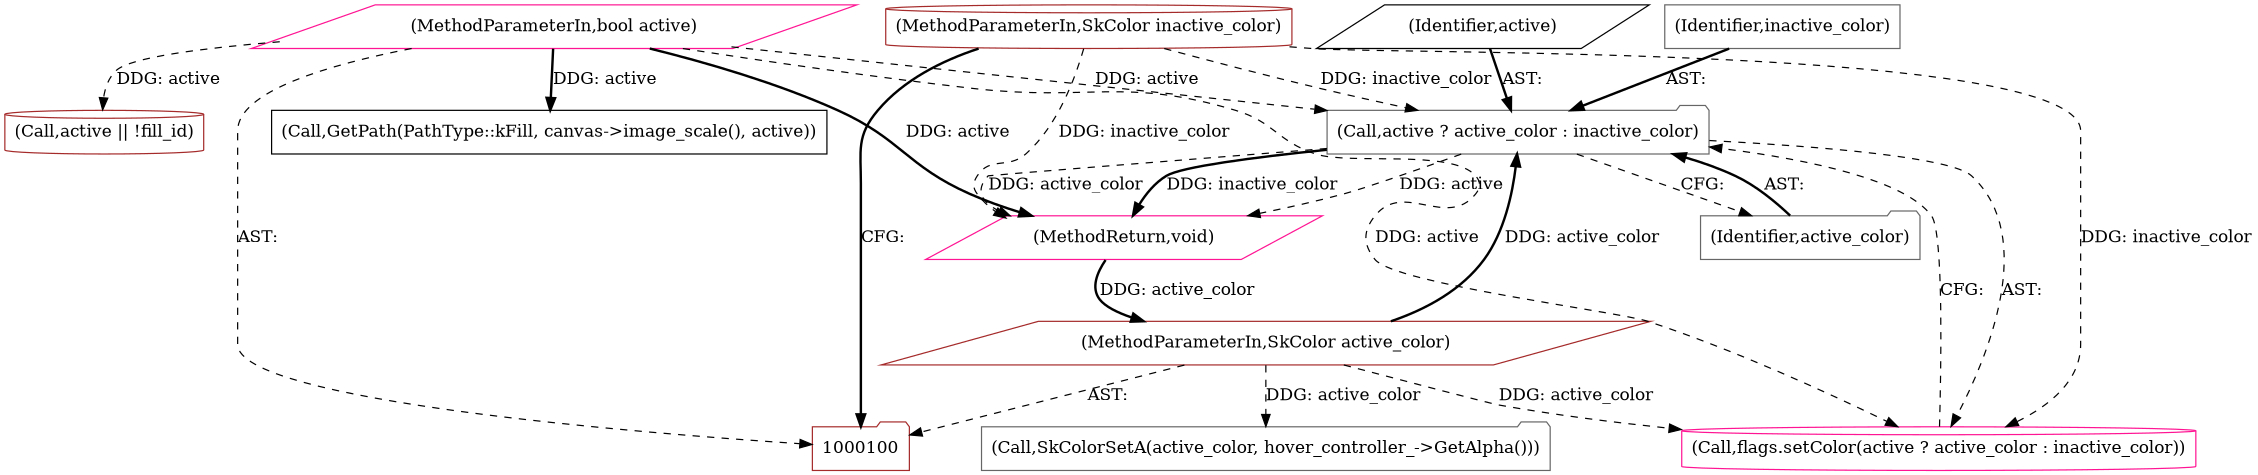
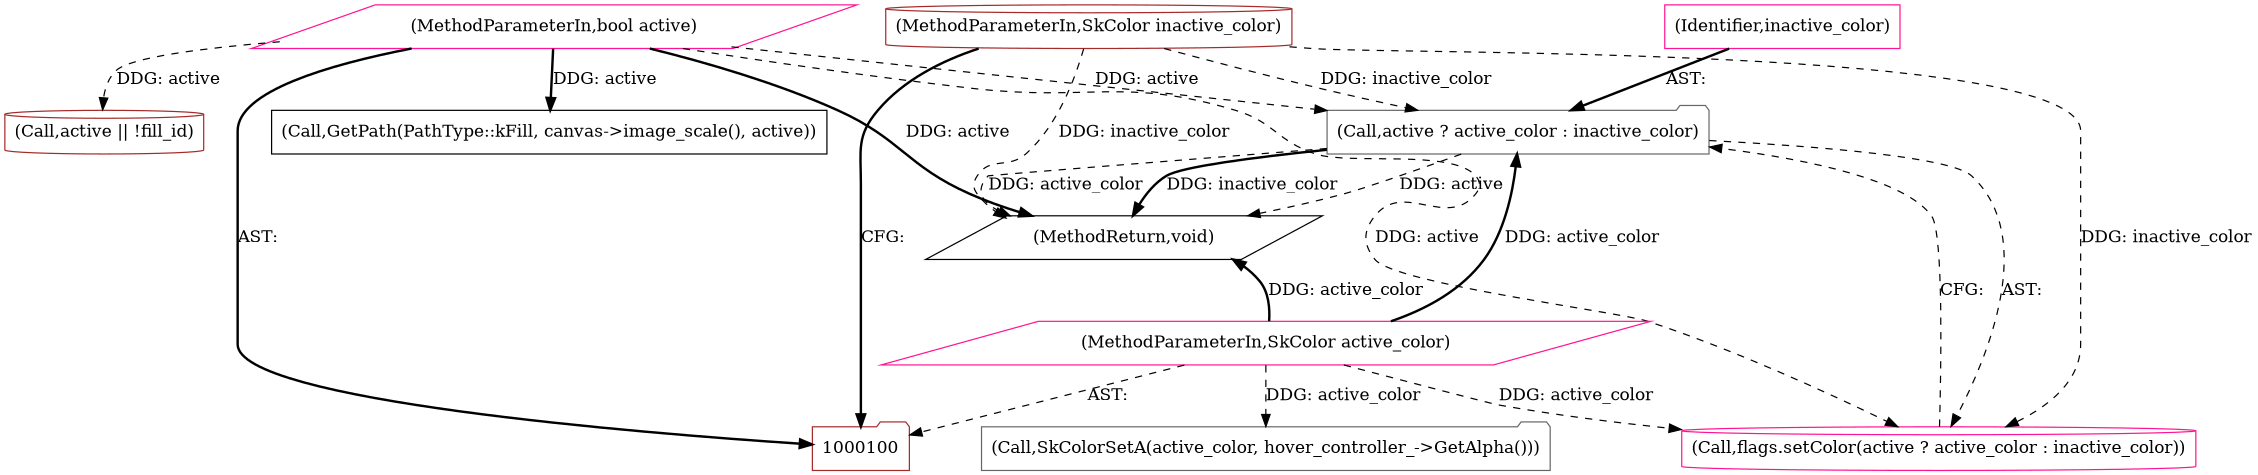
node "(Identifier,active)": removed
node "(Identifier,inactive_color)": color gray40 -> deeppink
node "(MethodReturn,void)": color deeppink -> black
node "(Identifier,active_color)": removed
edge "(MethodReturn,void)" -> "(MethodParameterIn,SkColor active_color)": reversed
node "(MethodParameterIn,SkColor active_color)": color brown -> deeppink
edge "(MethodParameterIn,bool active)" -> "1000100": style dashed -> bold
